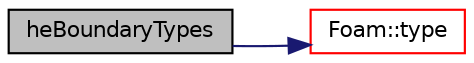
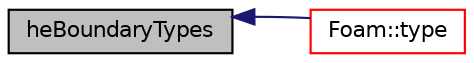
edge "heBoundaryTypes" -> "Foam::type": reversed
